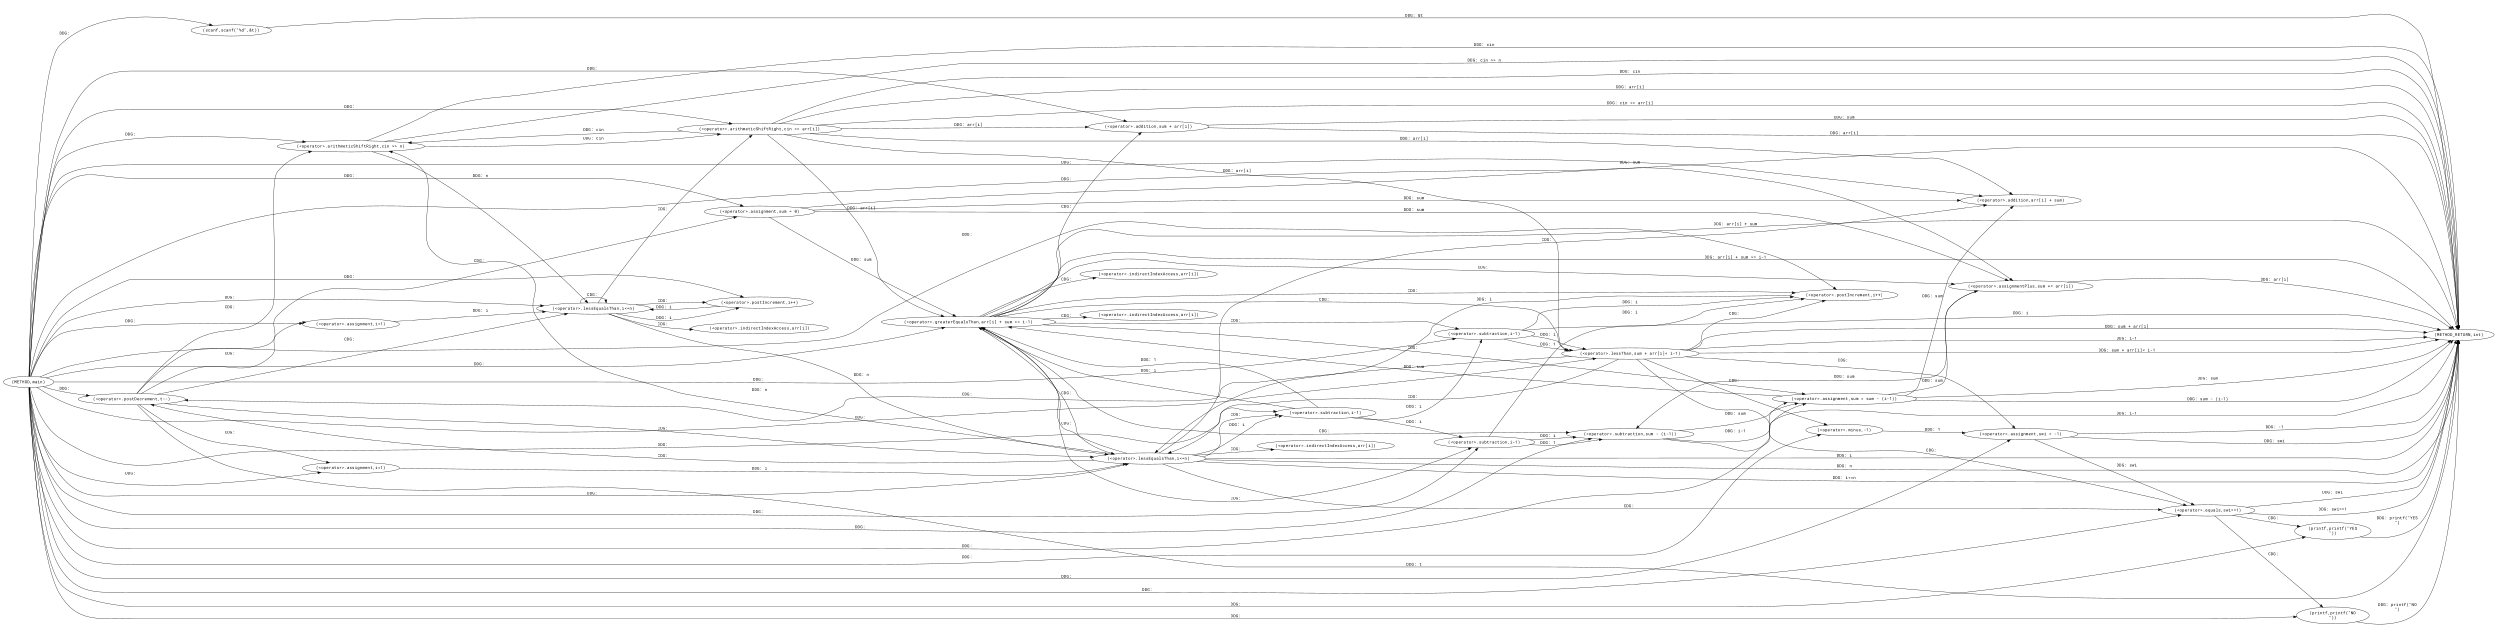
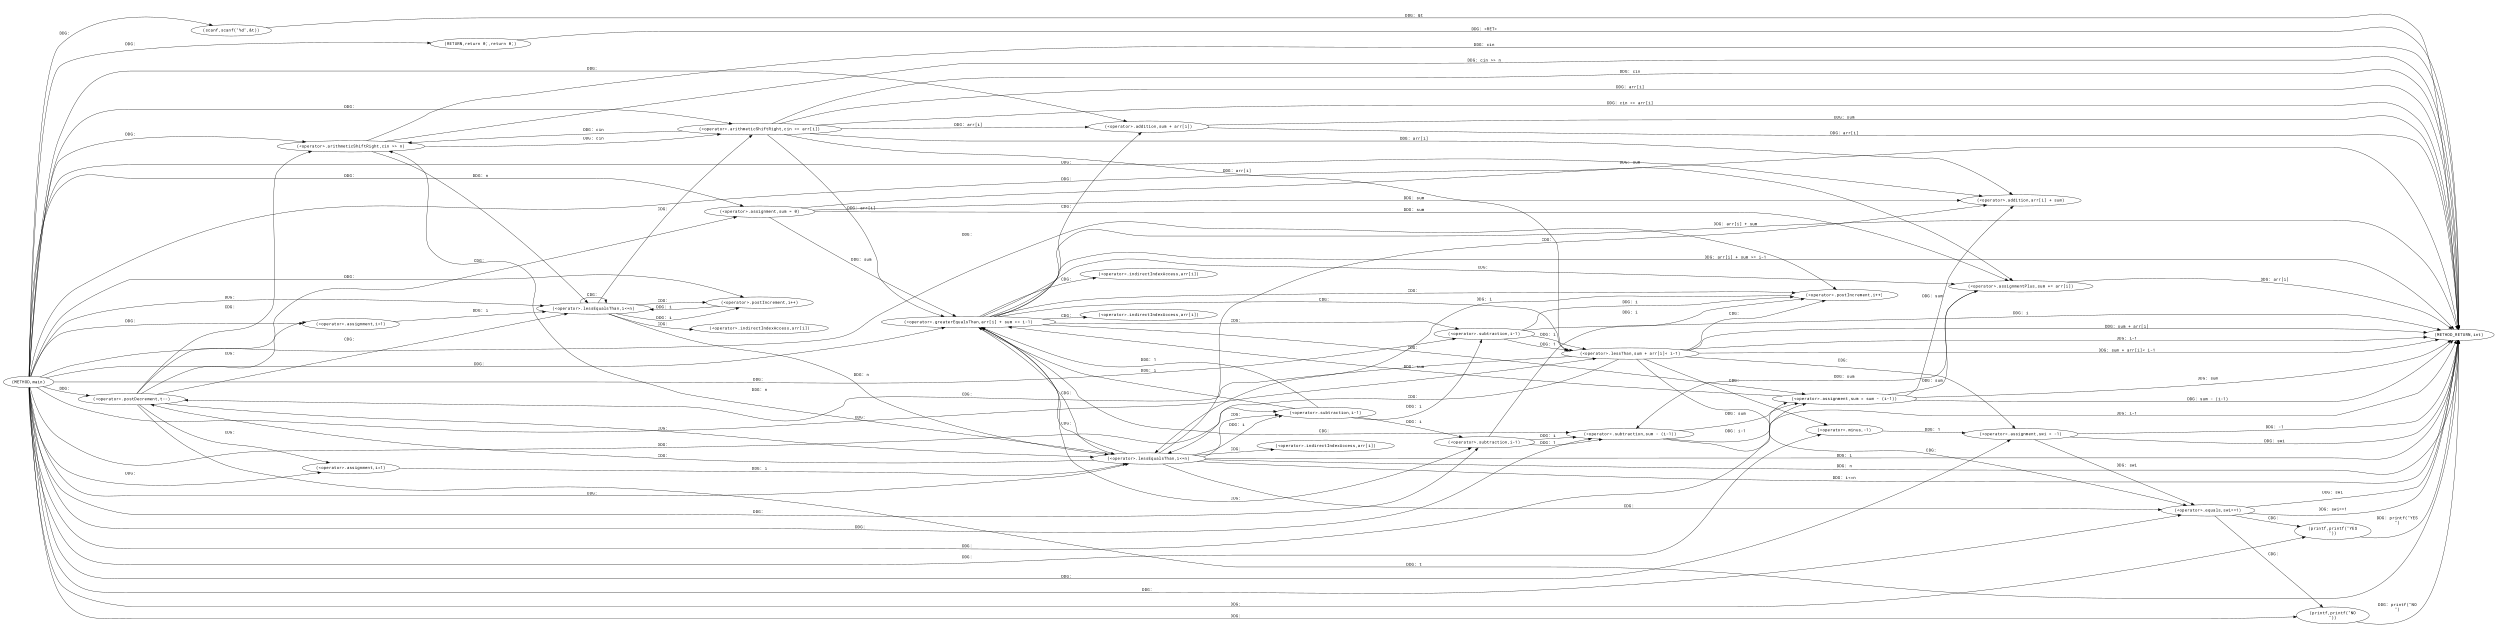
node "(RETURN,return 0;,return 0;)": added
